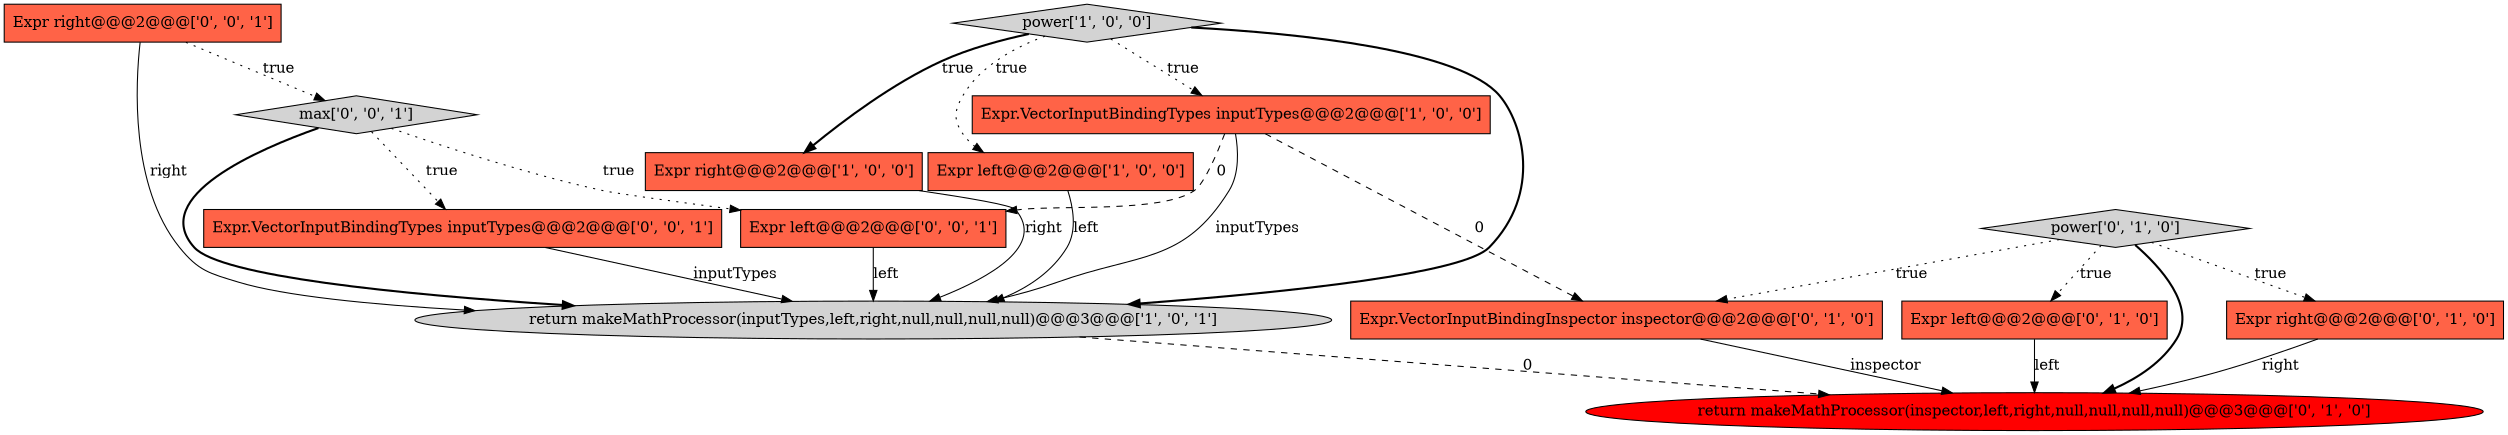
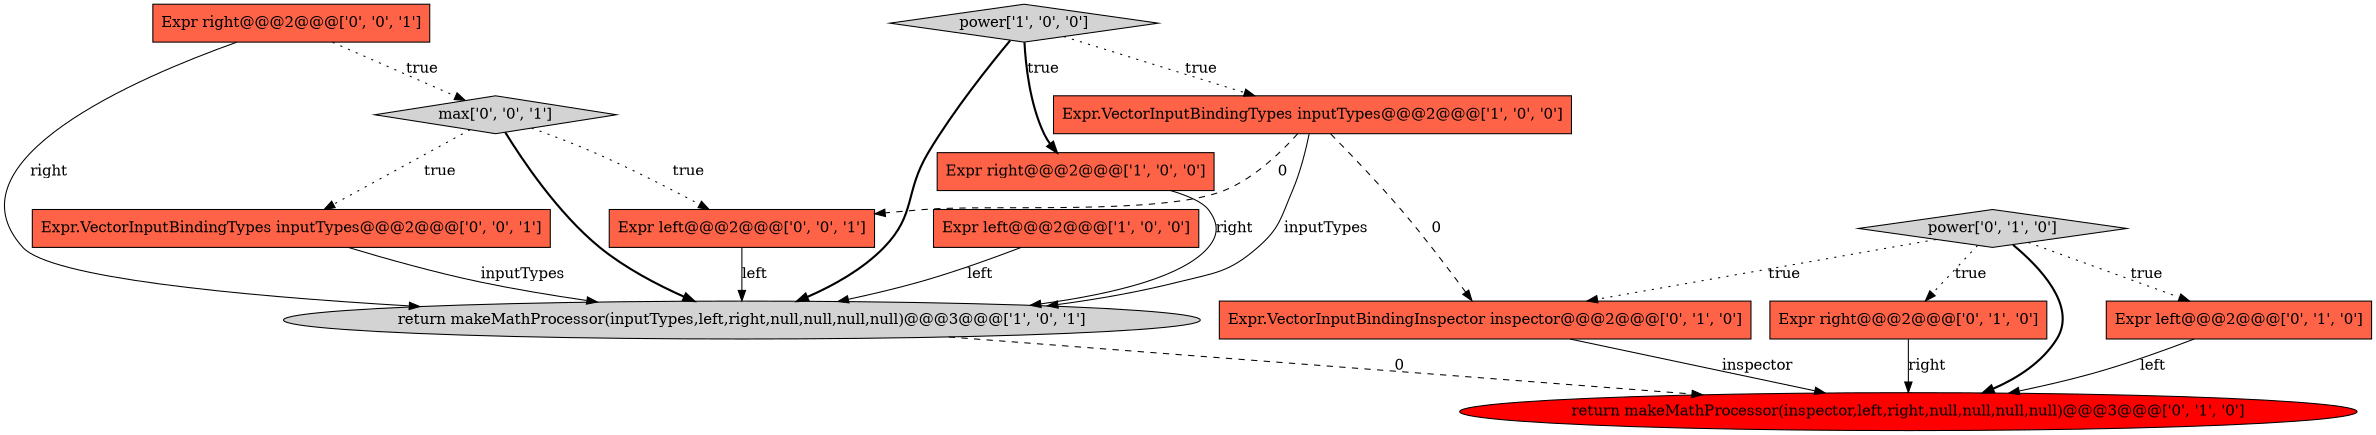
edge "power['1', '0', '0']" -> "Expr left@@@2@@@['1', '0', '0']": removed, label "true"
